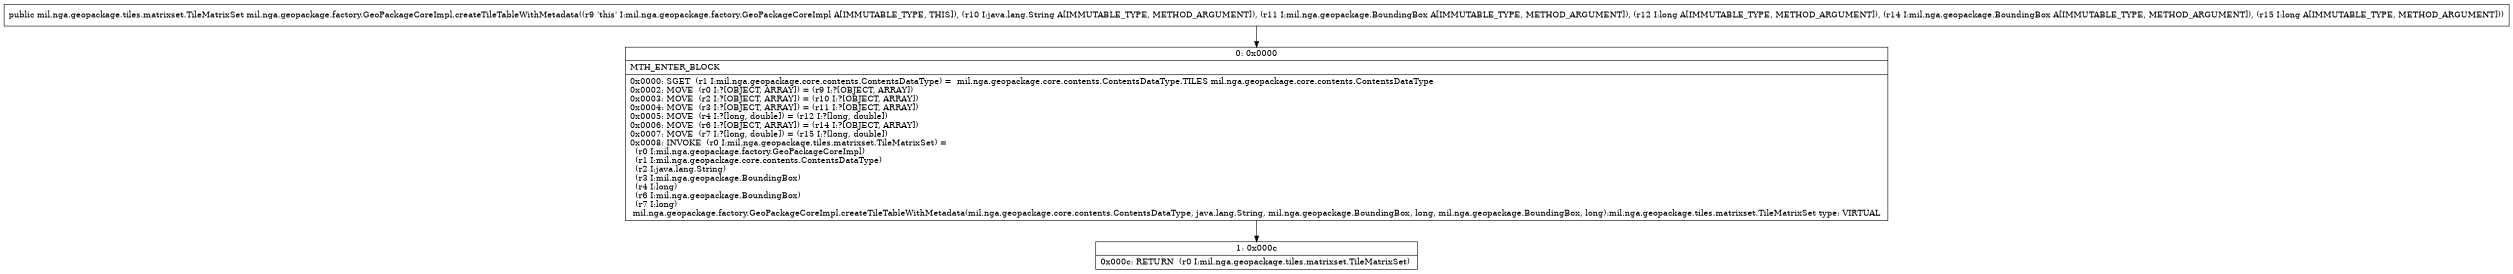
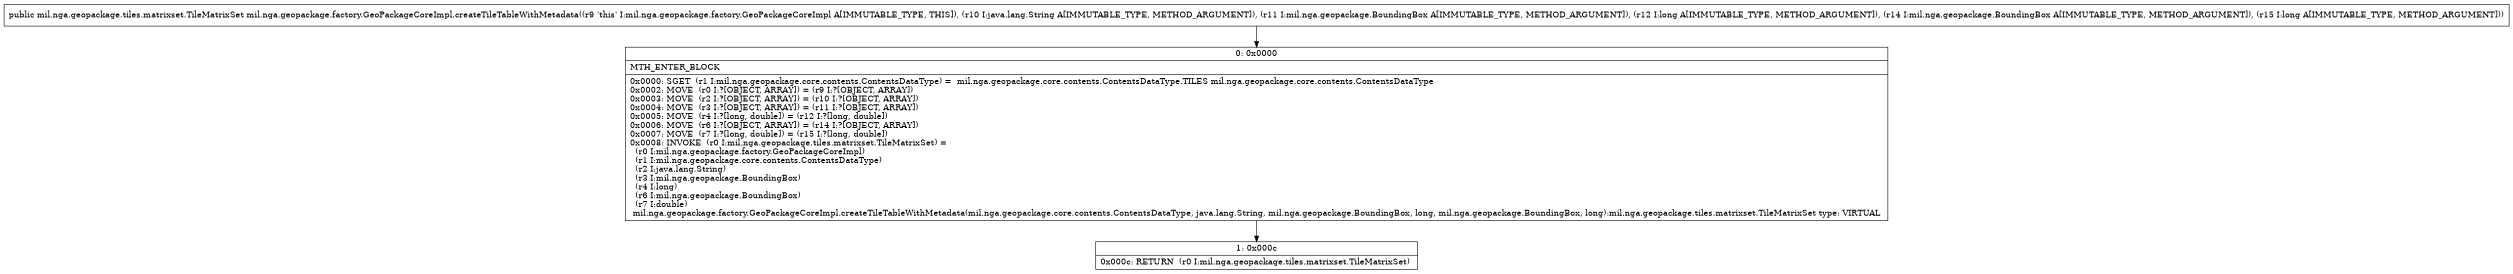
node "0: 0x0000": text "(r7 I:long)" -> "(r7 I:double)"
